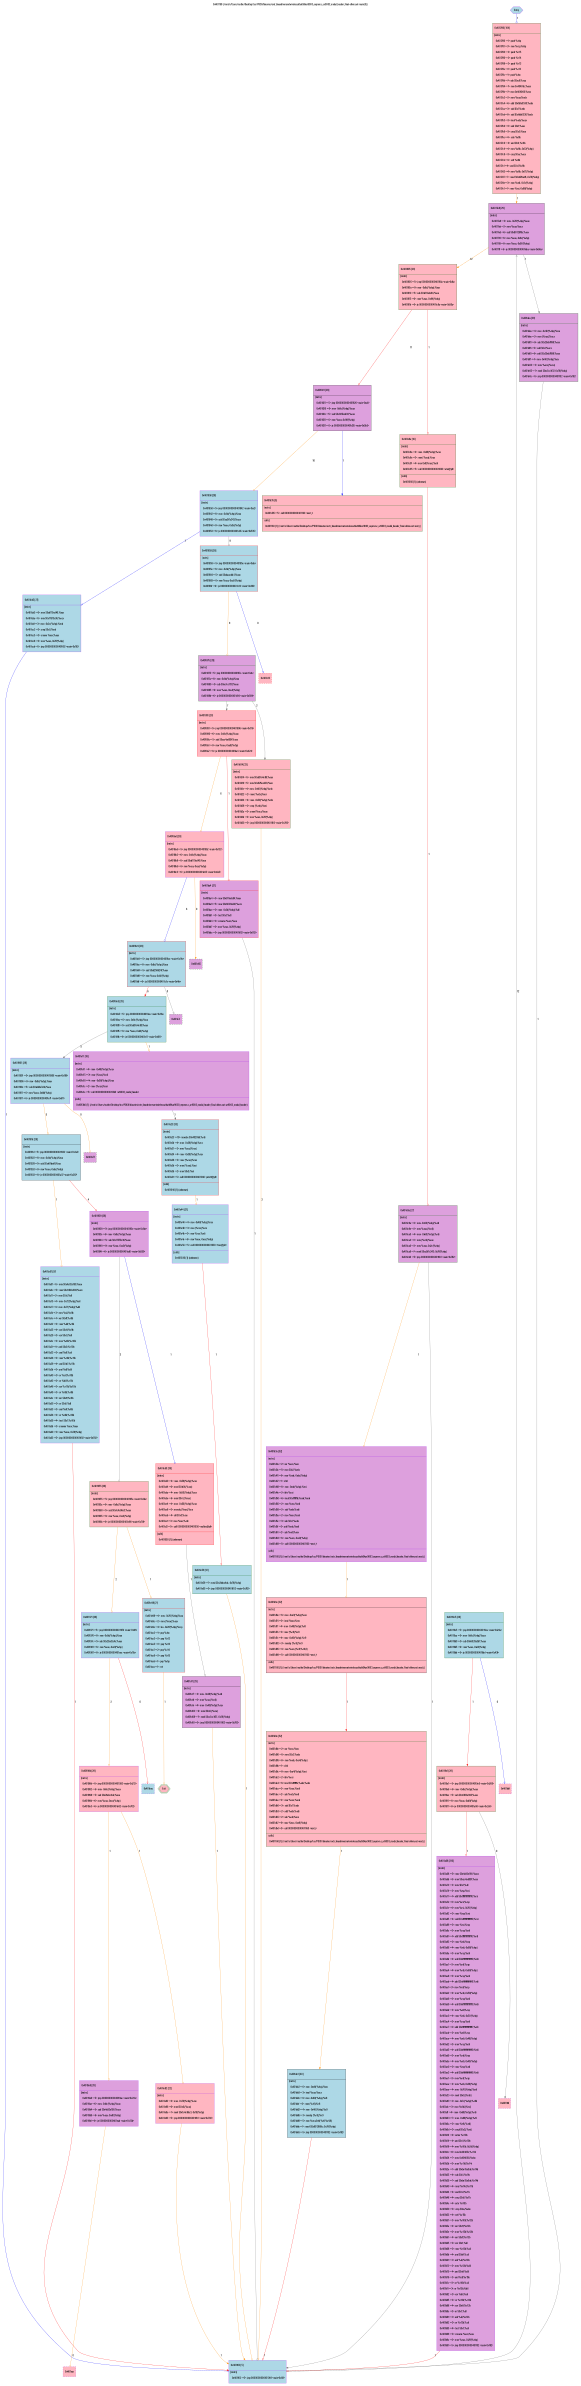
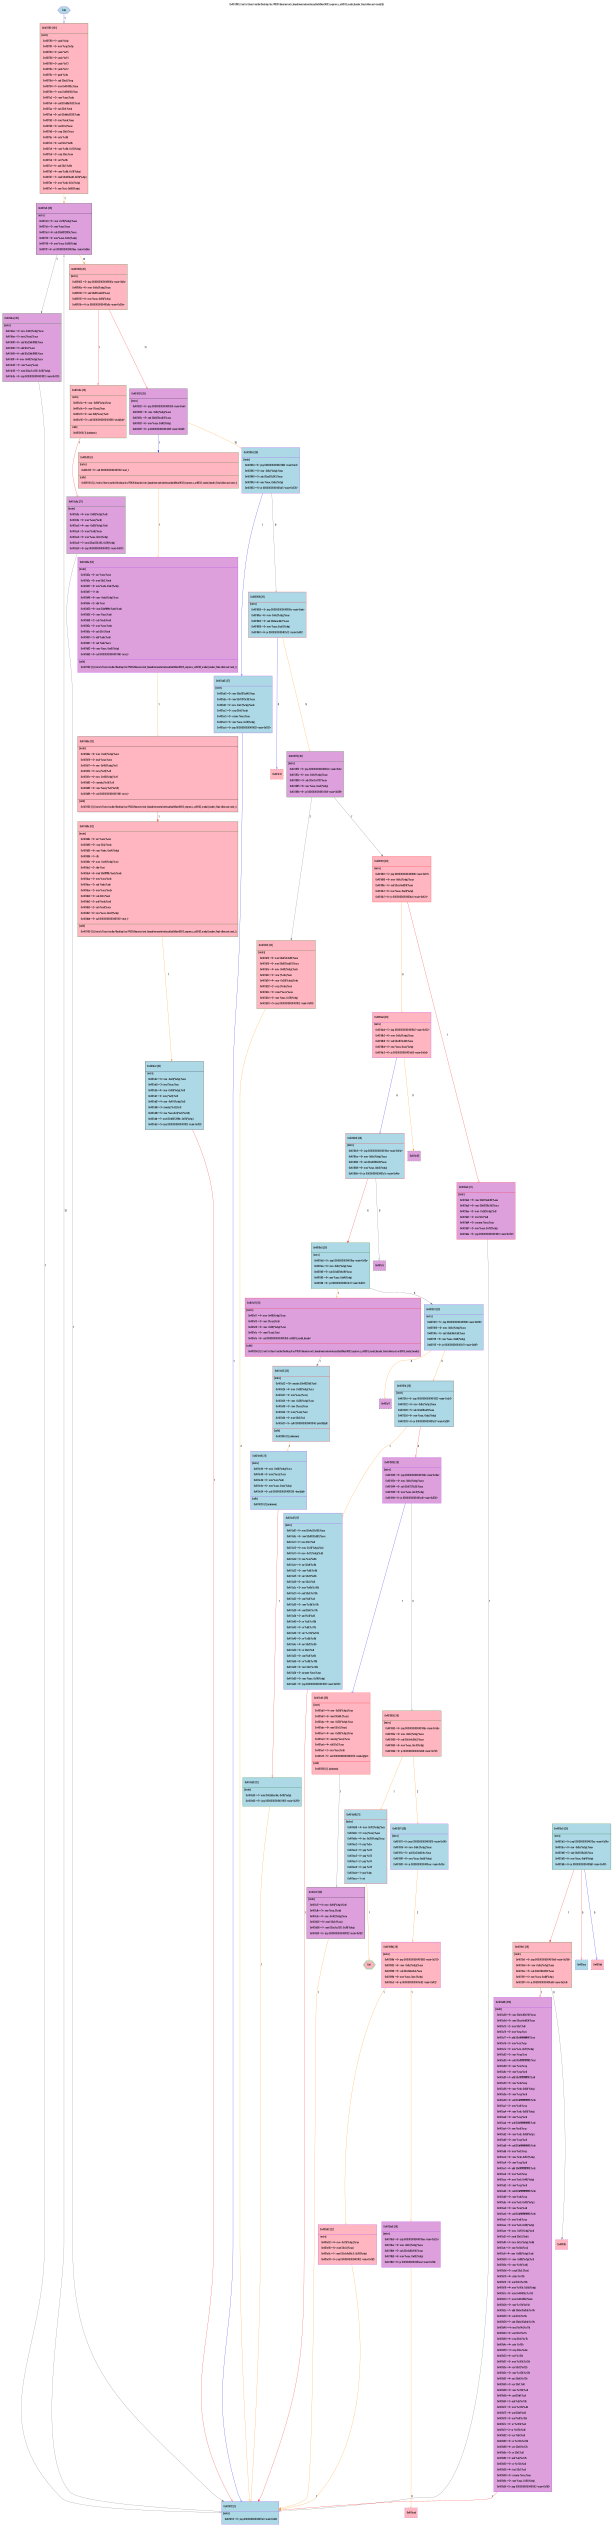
node "0x401e11 [18]": color purple -> red
edge "0x401c9a [27]" -> "0x401d3a [52]": now "0x401d35 [5]" -> "0x401d3a [52]"
edge "0x401971 [28]" -> "0x401eec": now "0x4019c5 [28]" -> "0x401eec"
